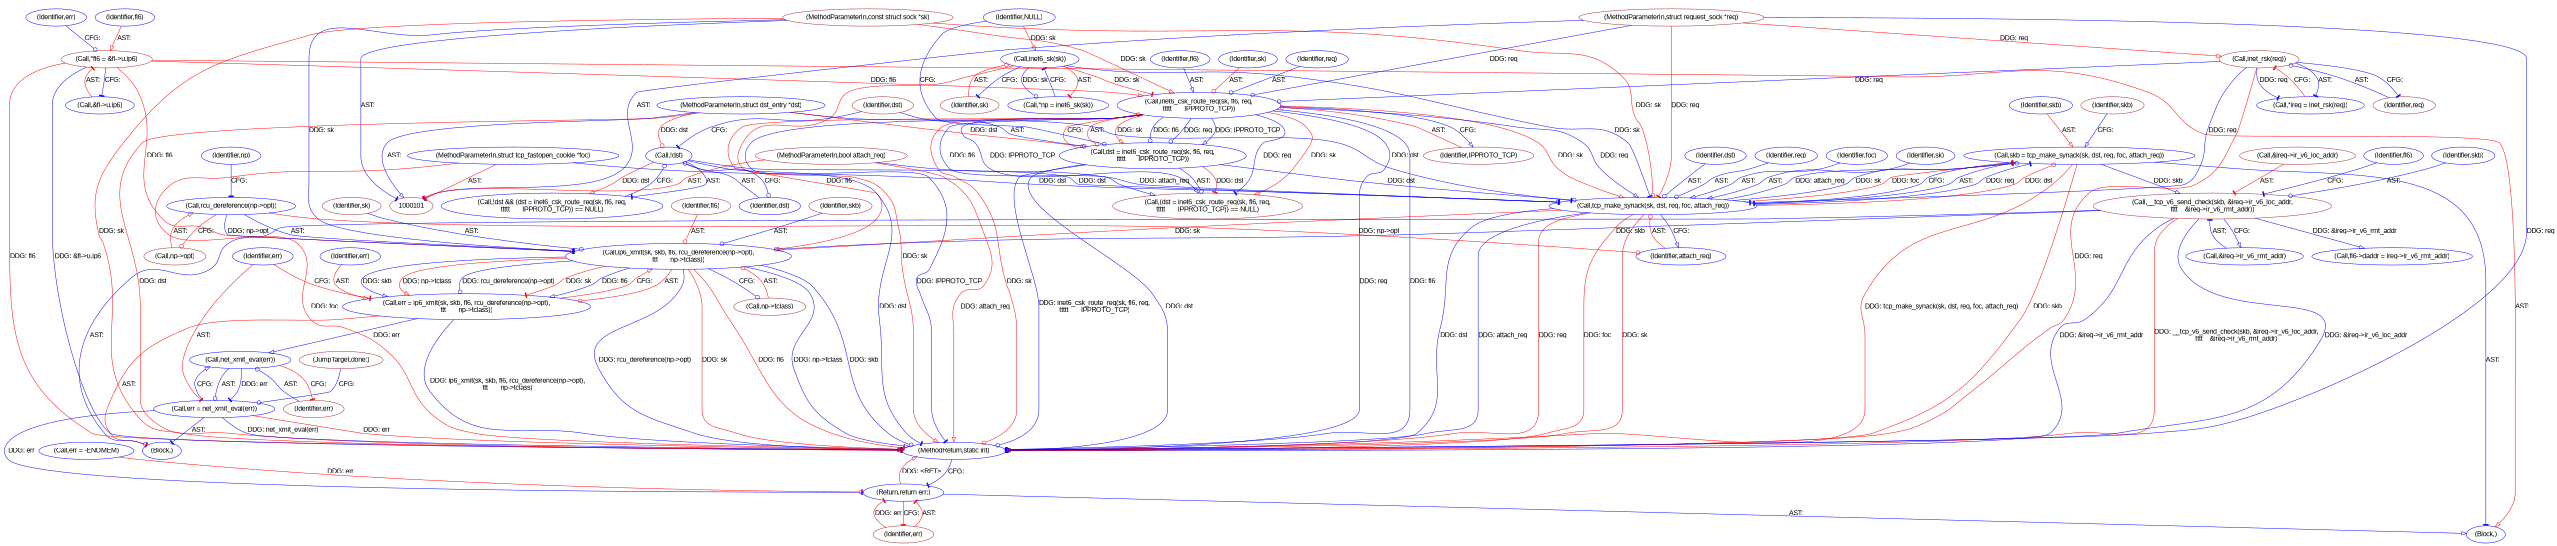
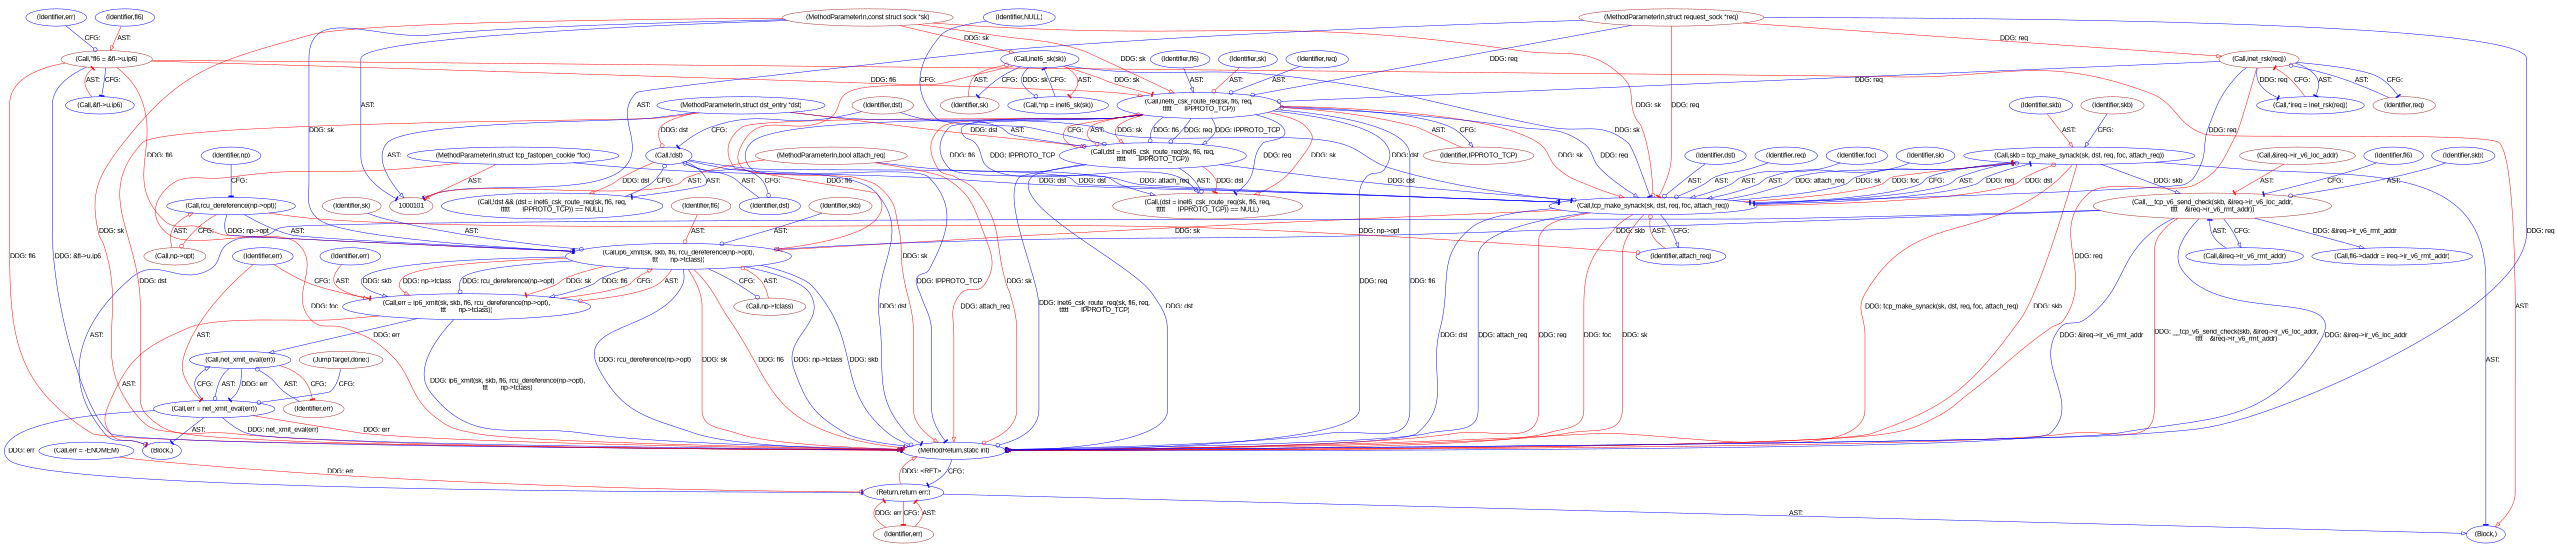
edge "(Identifier,NULL)" -> "(Call,inet6_sk(sk))": now "(MethodParameterIn,const struct sock *sk)" -> "(Call,inet6_sk(sk))"
edge "(MethodParameterIn,struct tcp_fastopen_cookie *foc)" -> "1000101": arrowhead tee -> onormal
